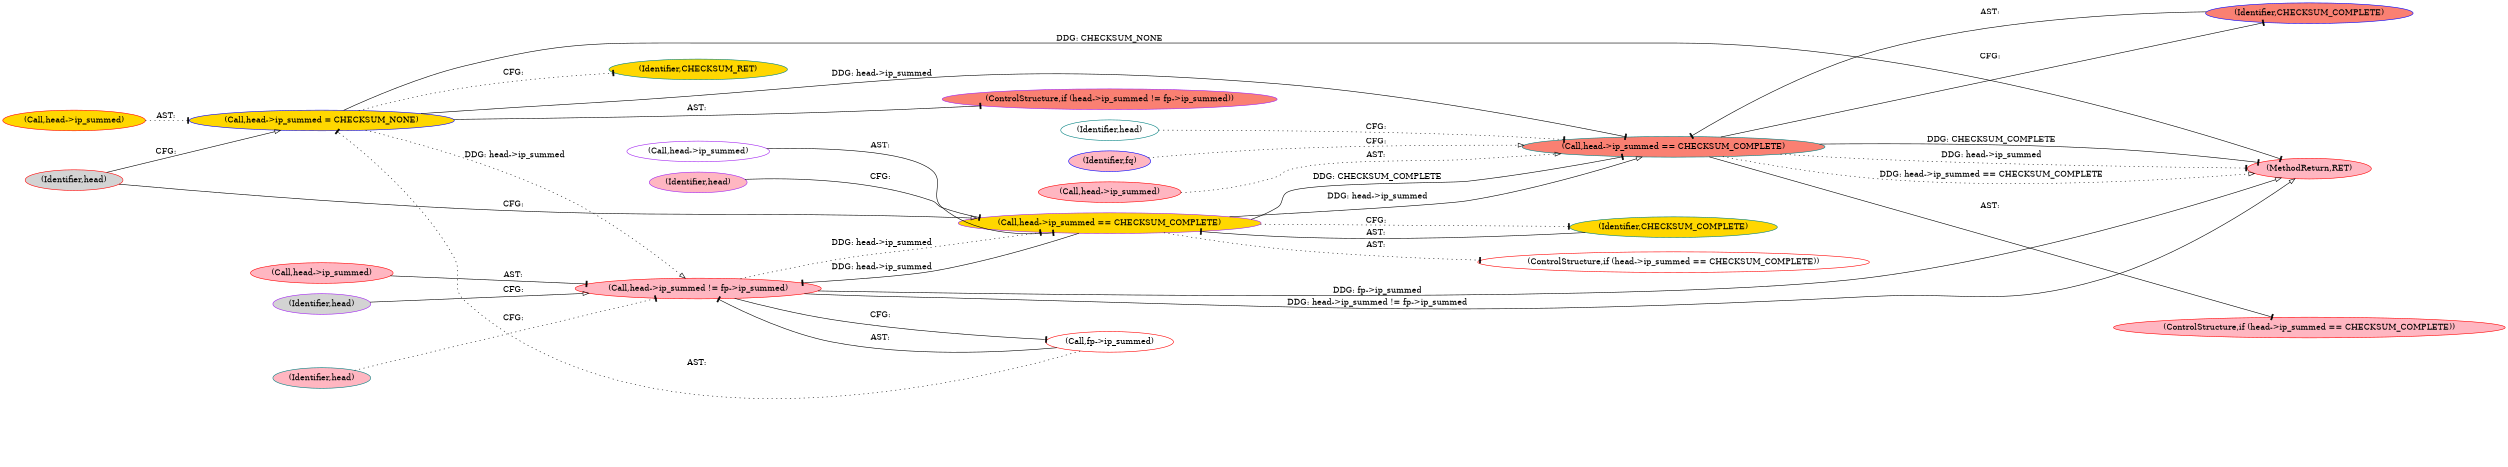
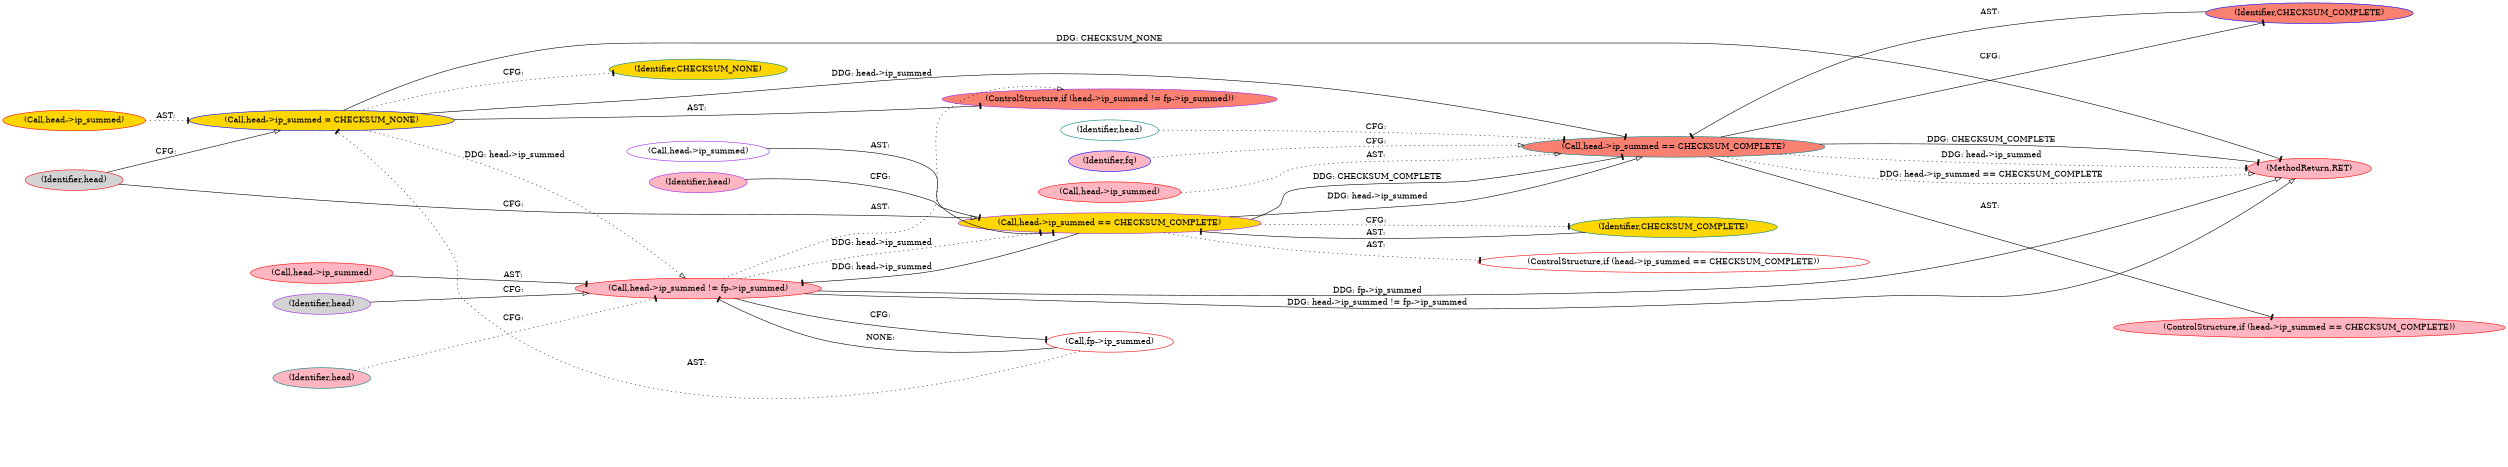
node "(Identifier,CHECKSUM_RET)": label "(Identifier,CHECKSUM_RET)" -> "(Identifier,CHECKSUM_NONE)"
edge "(Call,head->ip_summed != fp->ip_summed)" -> "(ControlStructure,if (head->ip_summed != fp->ip_summed))": added, label "AST:"
edge "(Call,fp->ip_summed)" -> "(Call,head->ip_summed != fp->ip_summed)": label "AST: " -> "NONE: "
